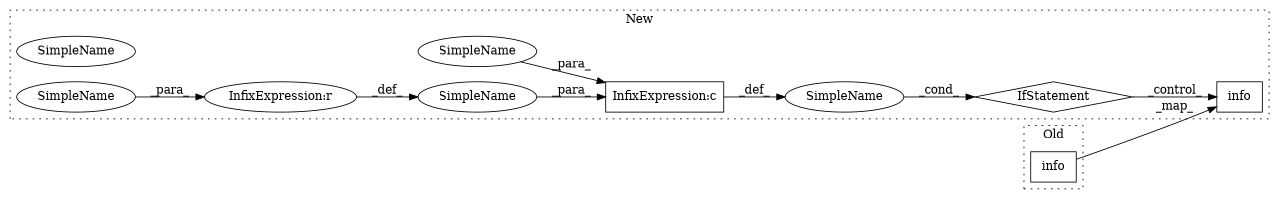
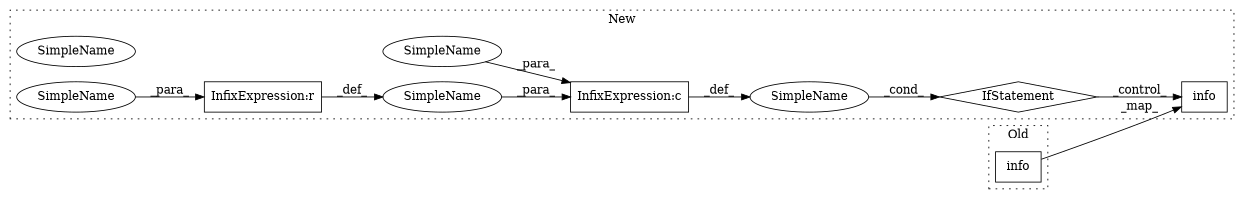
node "InfixExpression:r": shape ellipse -> box
